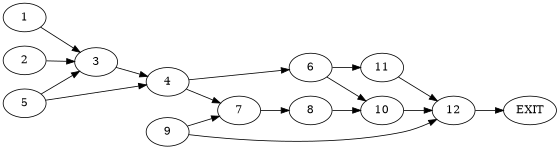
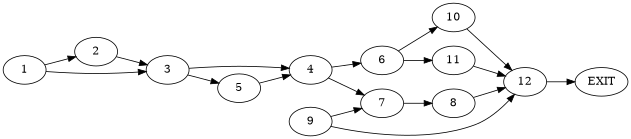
edge "1" -> "2": added
edge "5" -> "3": reversed
edge "8" -> "10": now "8" -> "12"
